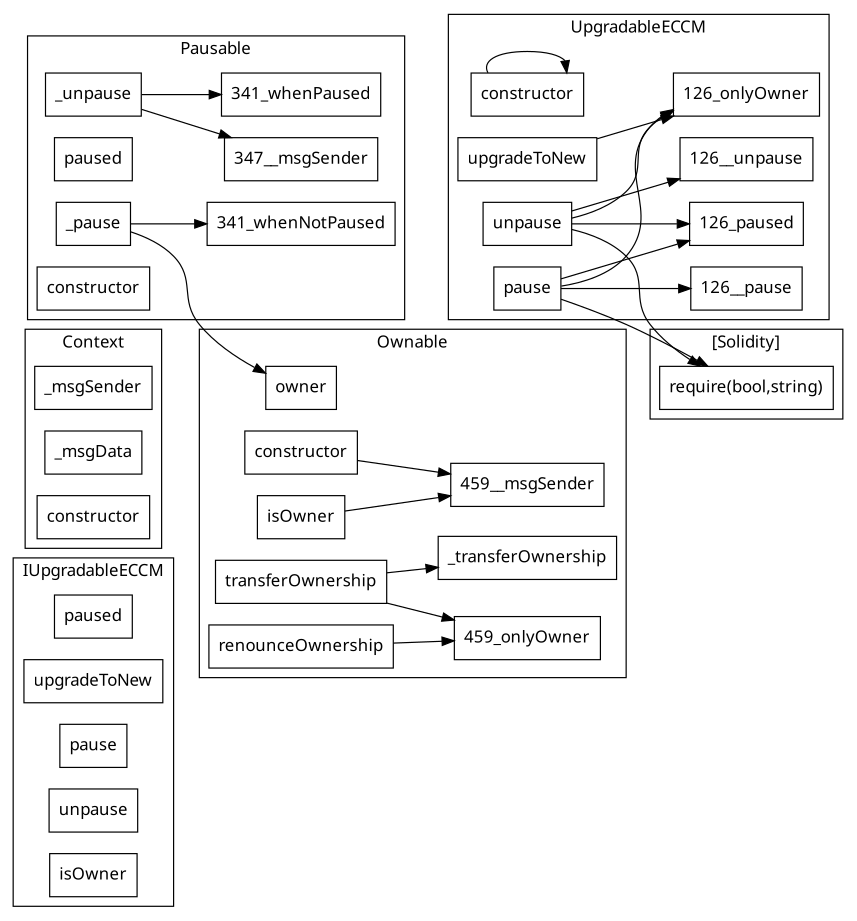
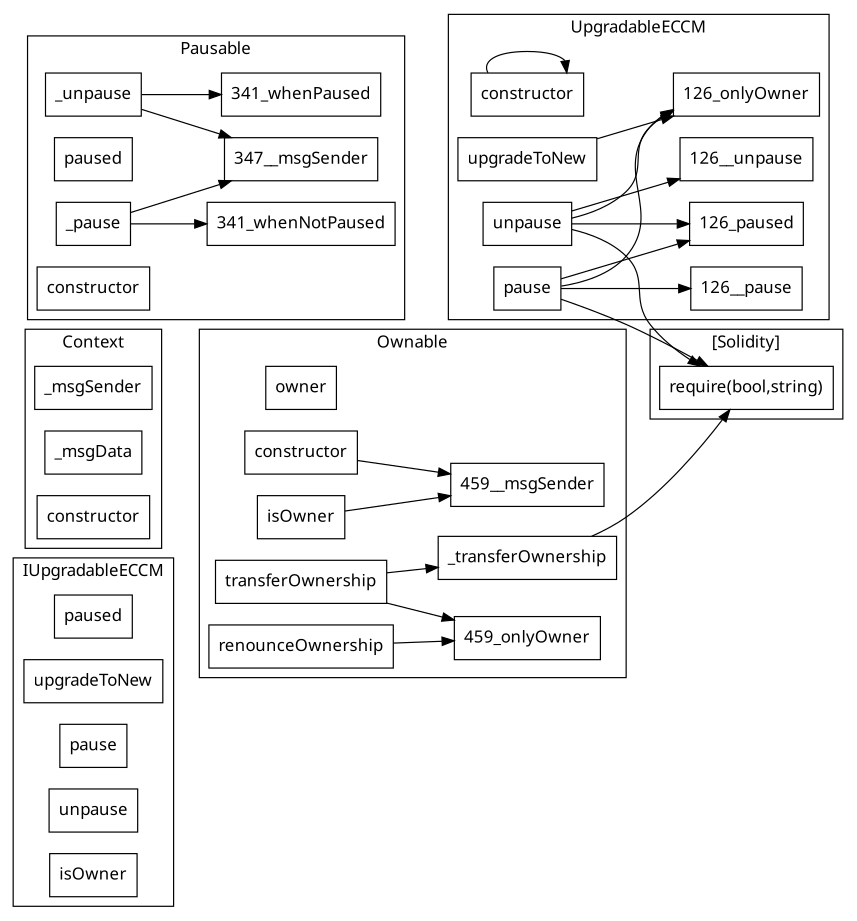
edge "_pause" -> "owner": now "_pause" -> "347__msgSender"
edge "_transferOwnership" -> "require(bool,string)": added
